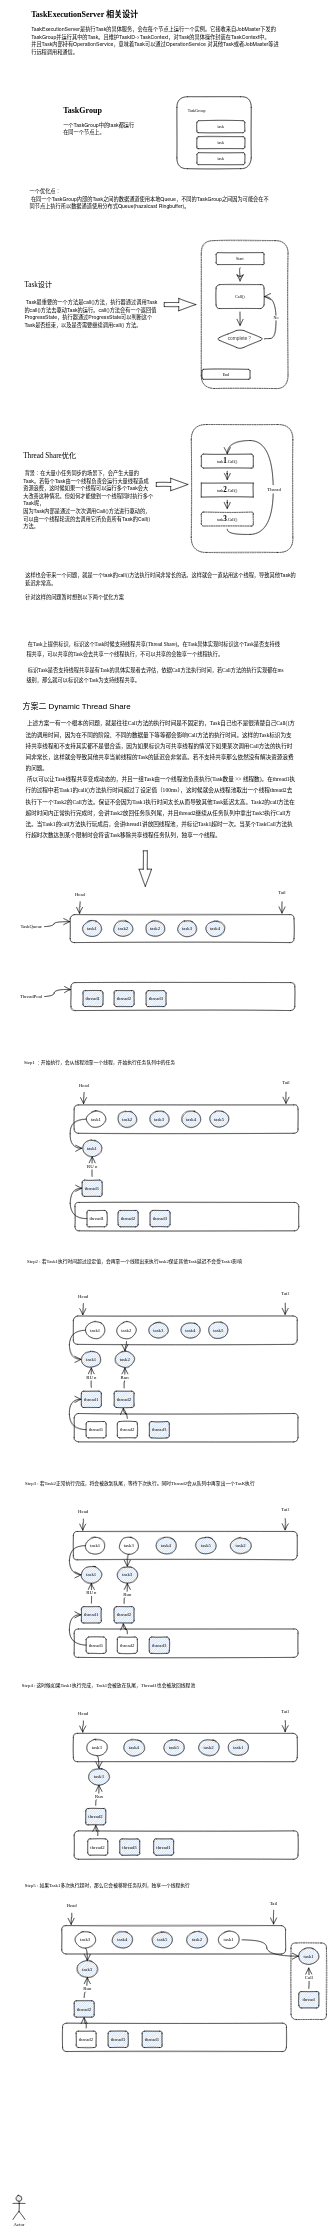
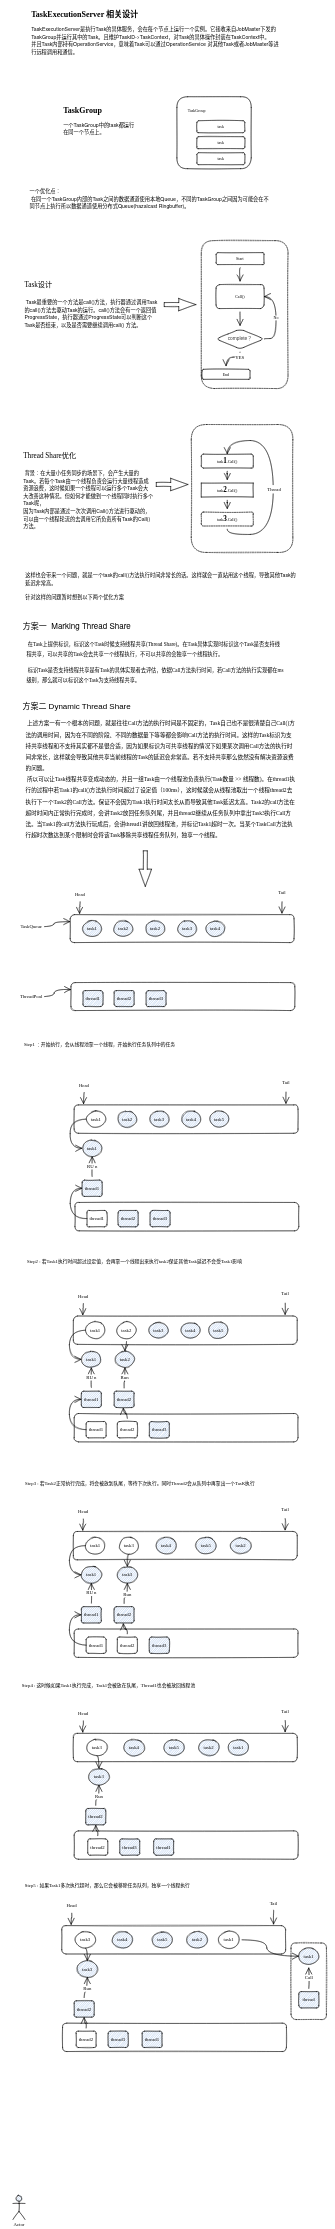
edge "Start" -> "Call()": arrowhead classic -> open
edge "complete？" -> "End": added, label "YES"
node "方案一 Marking Thread Share": added
node "Step1 ：开始执行，会从线程池拿一个线程，开始执行任务队列中的任务": moved (100, 1062) -> (100, 1044)
